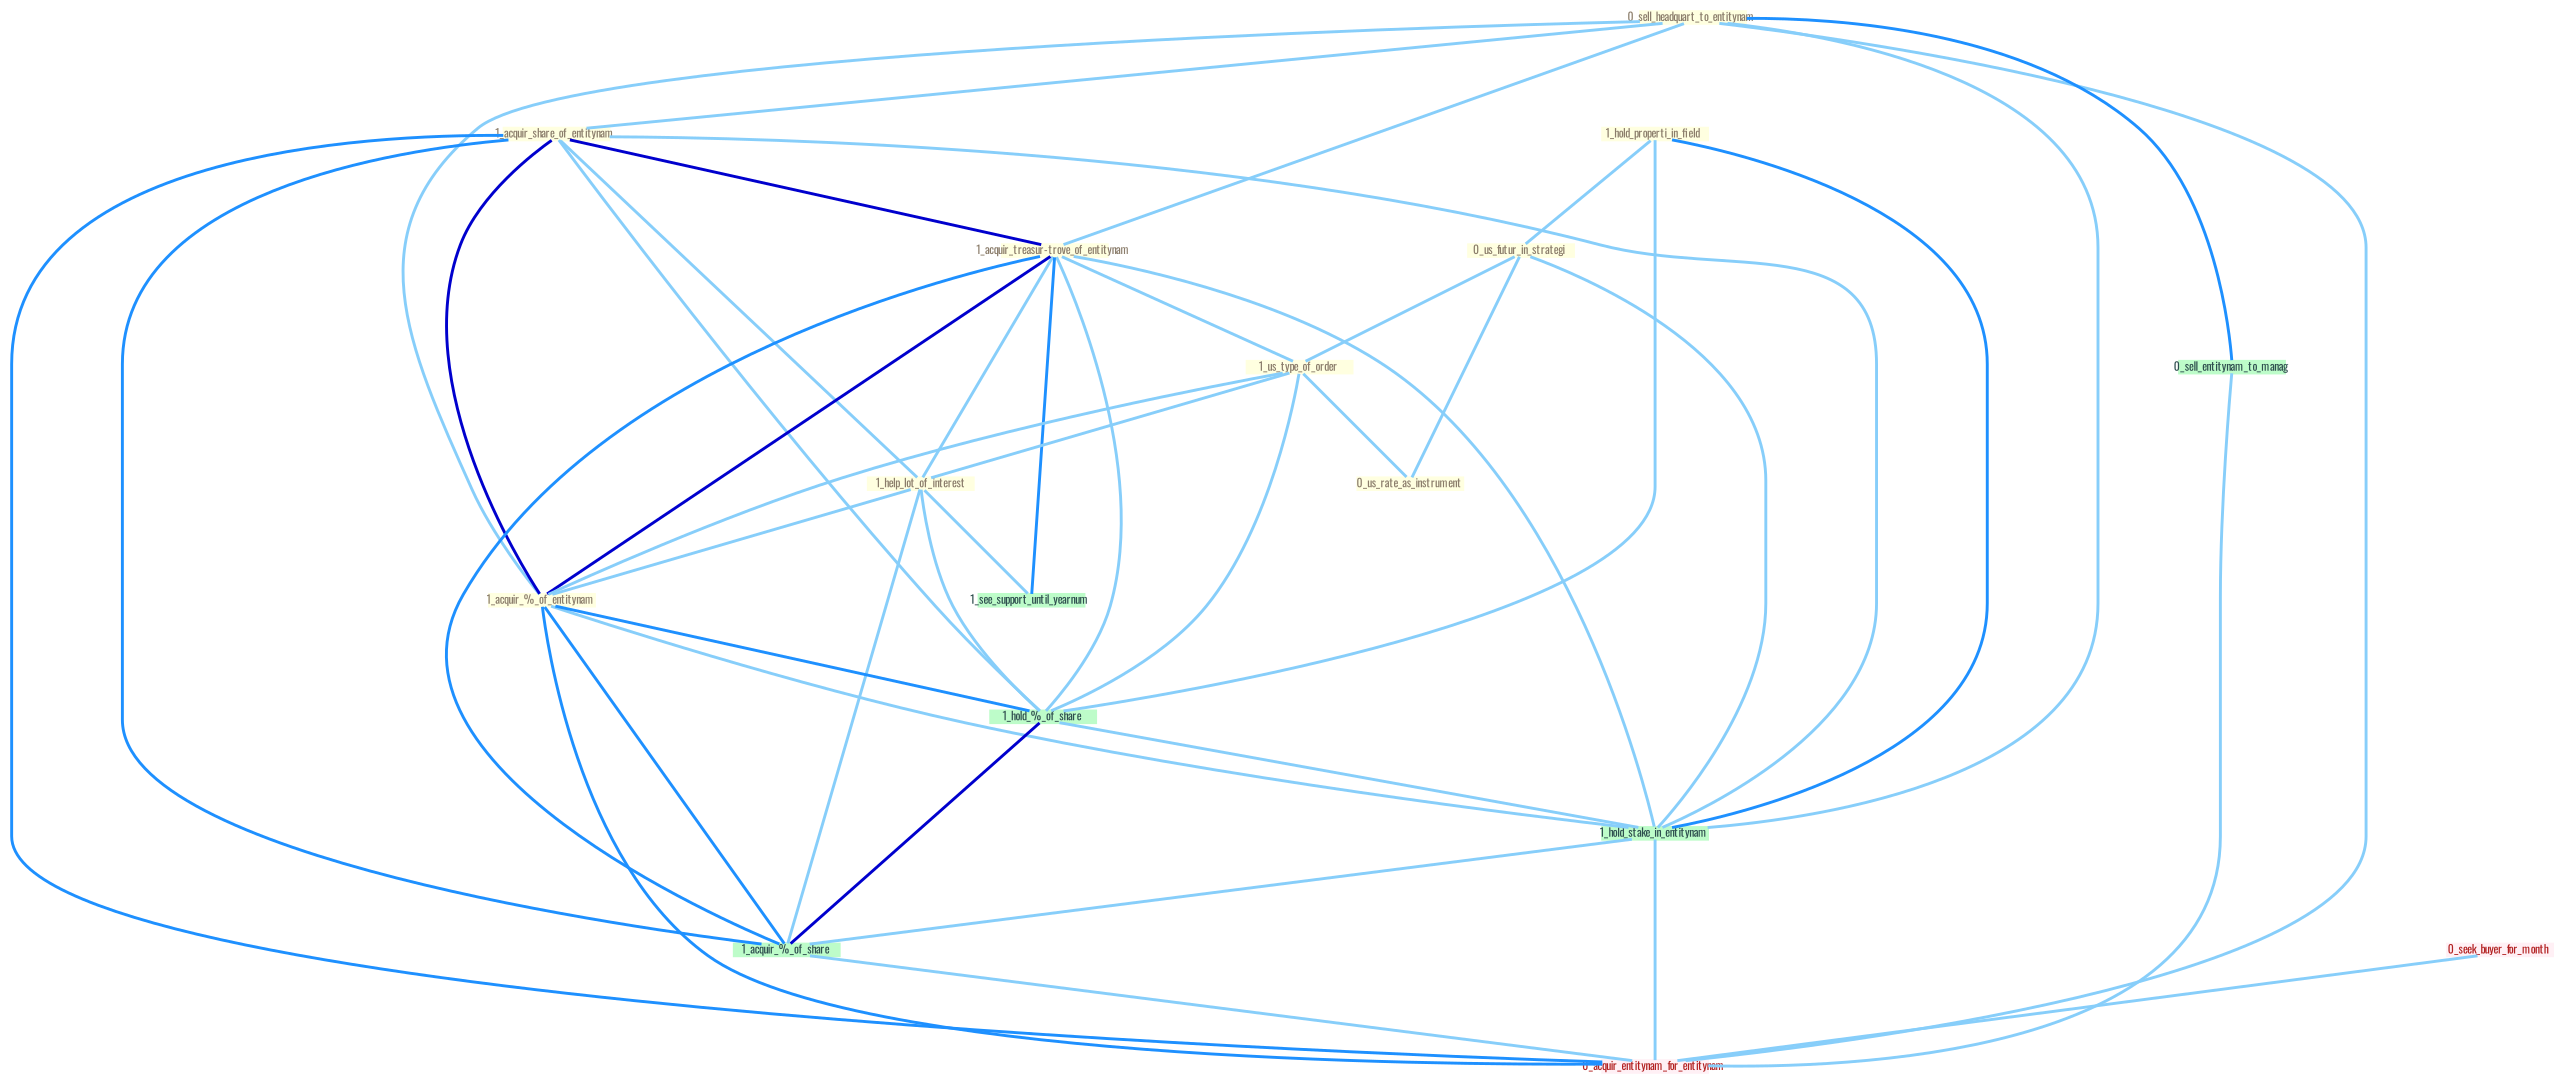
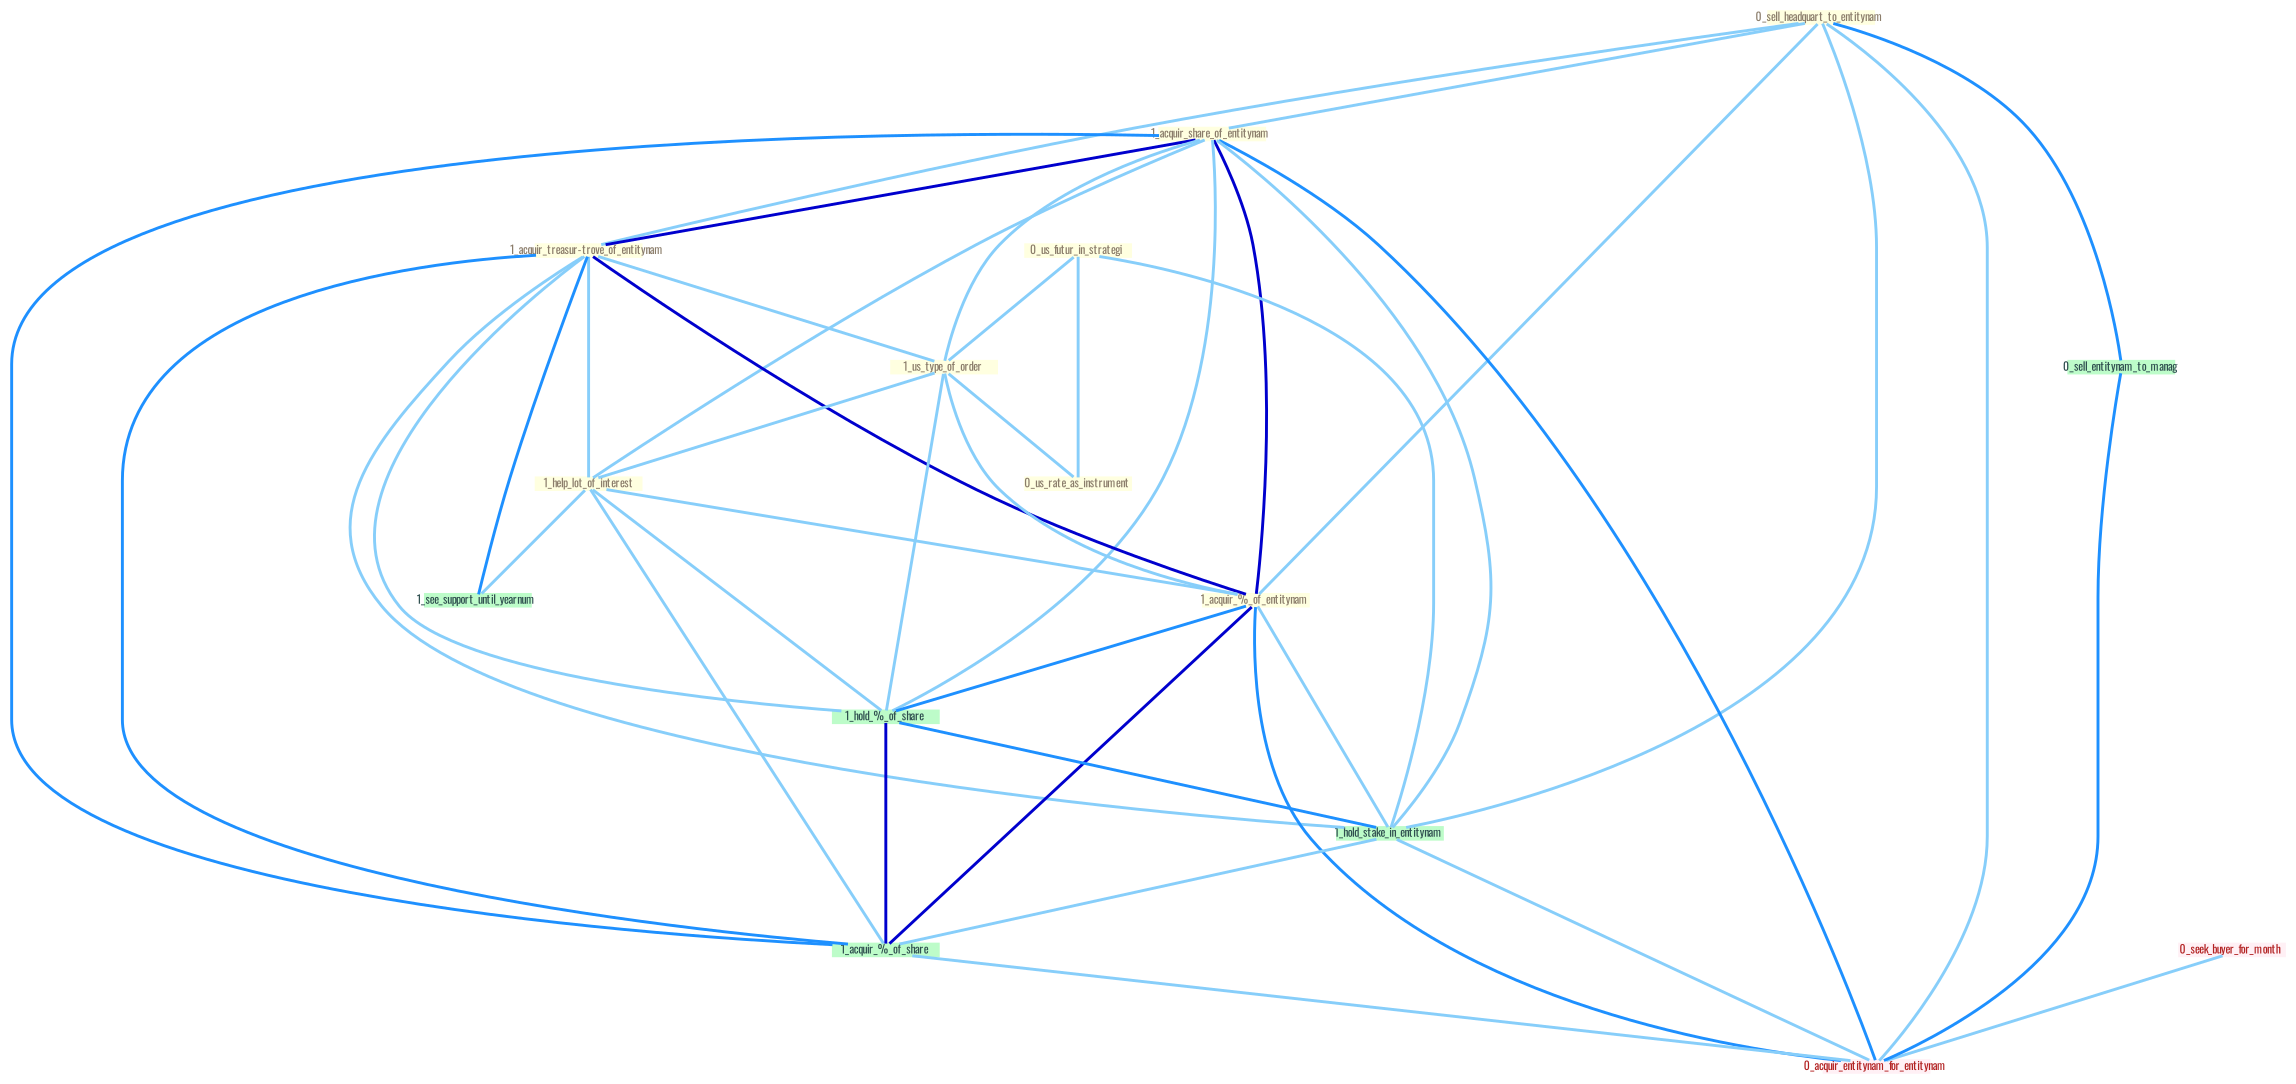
node "1_hold_properti_in_field": removed
edge "1_acquir_share_of_entitynam" -- "1_us_type_of_order": added
edge "1_hold_%_of_share" -- "1_hold_stake_in_entitynam": color #87cefa -> #1e90ff
edge "1_acquir_%_of_entitynam" -- "1_acquir_%_of_share": color #1e90ff -> #0000cd
edge "0_sell_entitynam_to_manag" -- "0_acquir_entitynam_for_entitynam": color #87cefa -> #1e90ff
